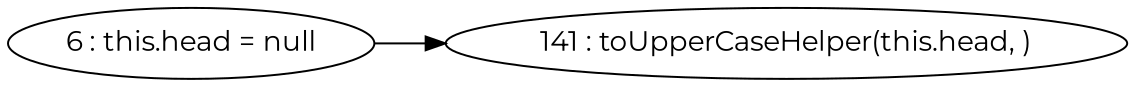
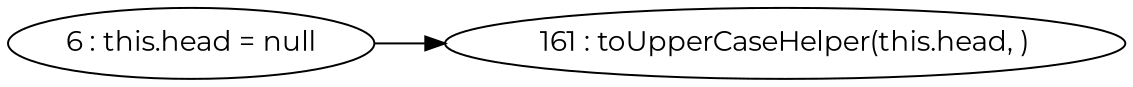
node "141 : toUpperCaseHelper(this.head, )": label "141 : toUpperCaseHelper(this.head, )" -> "161 : toUpperCaseHelper(this.head, )"
